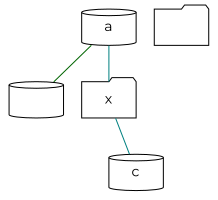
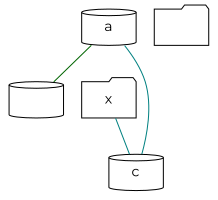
edge "a" -- "x": now "a" -- "c"
